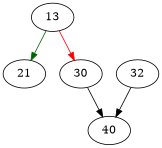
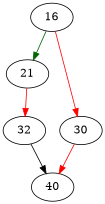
node "13": label "13" -> "16"
edge "21" -> "32": added
edge "30" -> "40": color black -> red
